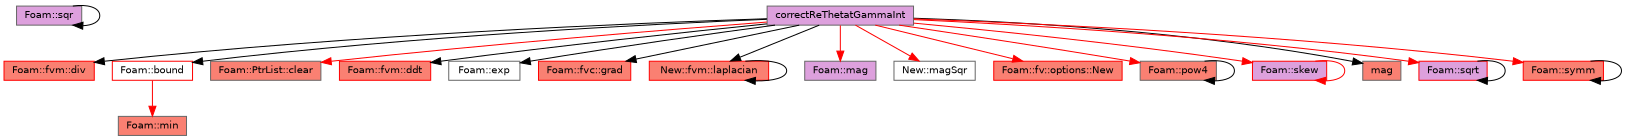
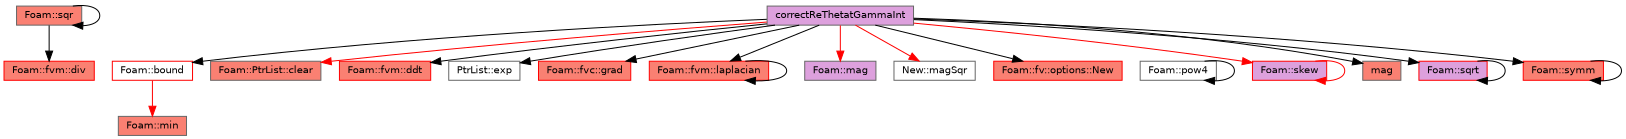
node "Foam::sqr": fillcolor plum -> salmon
edge "correctReThetatGammaInt" -> "Foam::sqrt": color red -> black
edge "correctReThetatGammaInt" -> "Foam::symm": color red -> black
edge "correctReThetatGammaInt" -> "Foam::fvm::div": now "Foam::sqr" -> "Foam::fvm::div"
edge "correctReThetatGammaInt" -> "Foam::fv::options::New": color red -> black
edge "correctReThetatGammaInt" -> "Foam::pow4": removed
node "Foam::exp": label "Foam::exp" -> "PtrList::exp"
node "New::fvm::laplacian": label "New::fvm::laplacian" -> "Foam::fvm::laplacian"
node "Foam::pow4": fillcolor salmon -> white
